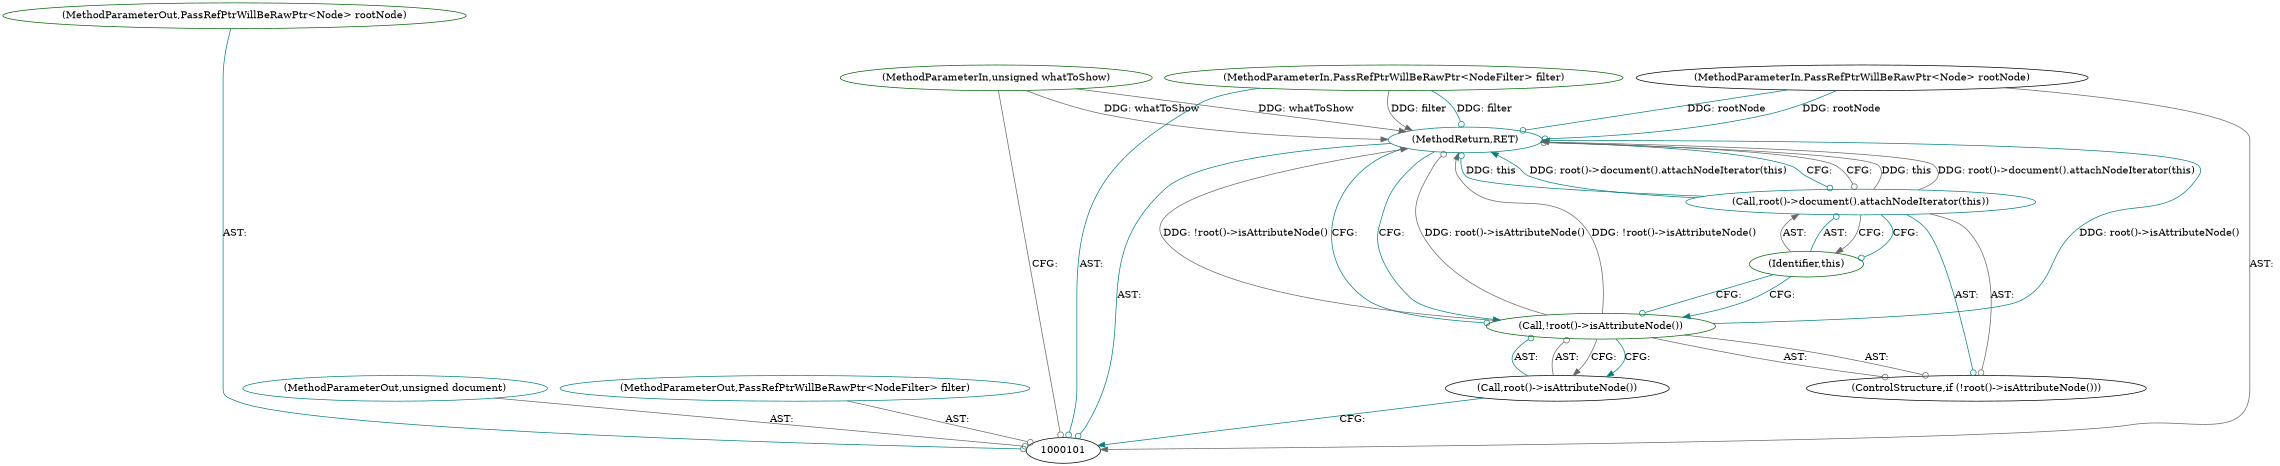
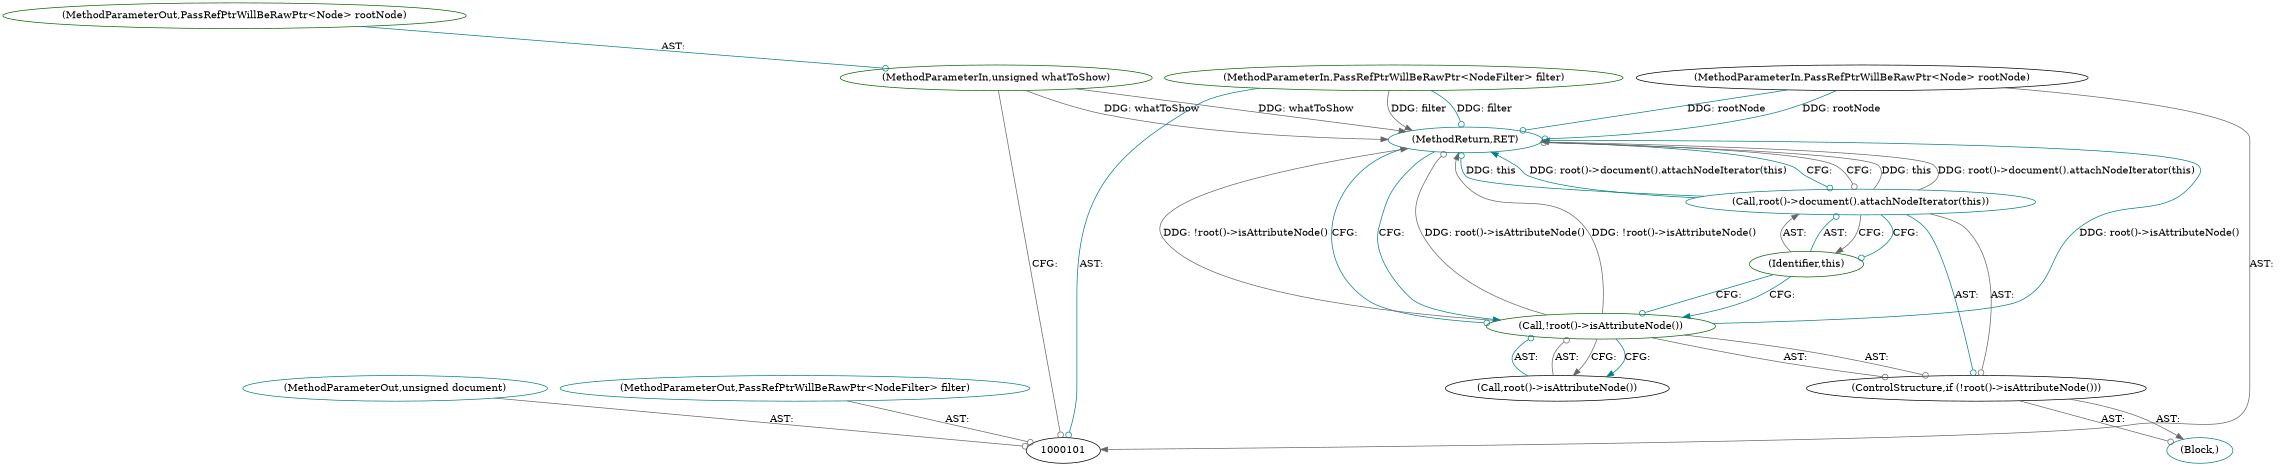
edge "(MethodReturn,RET)" -> "1000101": removed, label "AST:"
edge "(Call,root()->isAttributeNode())" -> "1000101": removed, label "CFG:"
edge "(MethodParameterOut,PassRefPtrWillBeRawPtr<Node> rootNode)" -> "1000101": now "(MethodParameterOut,PassRefPtrWillBeRawPtr<Node> rootNode)" -> "(MethodParameterIn,unsigned whatToShow)"
node "(Block,)": added
